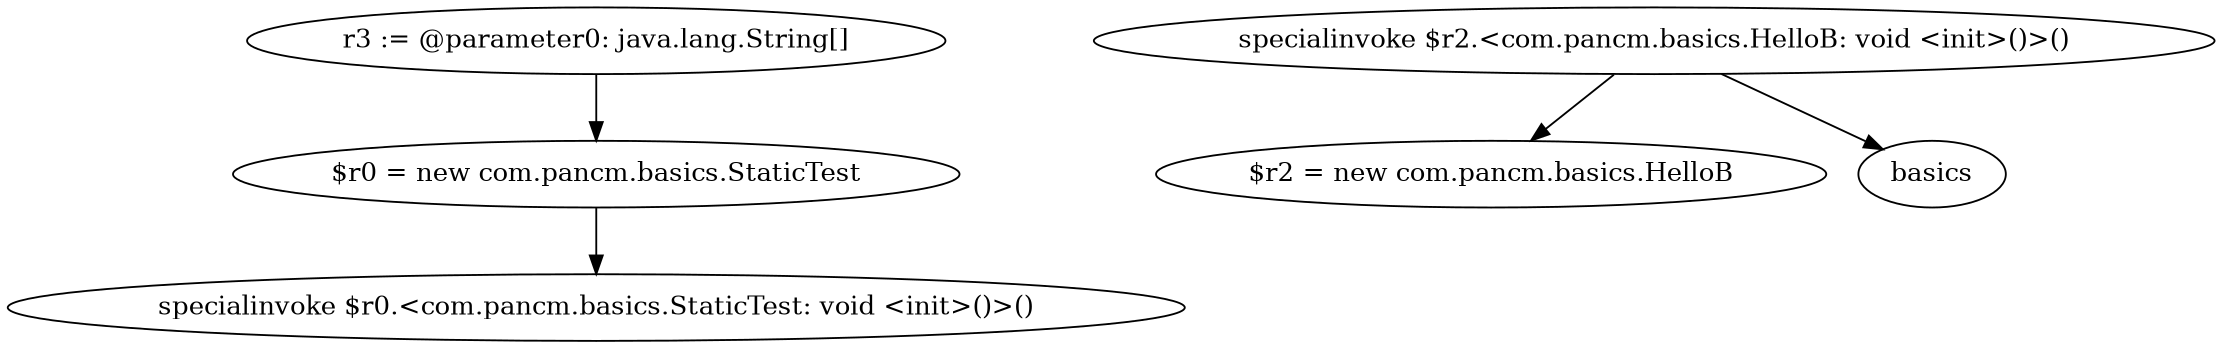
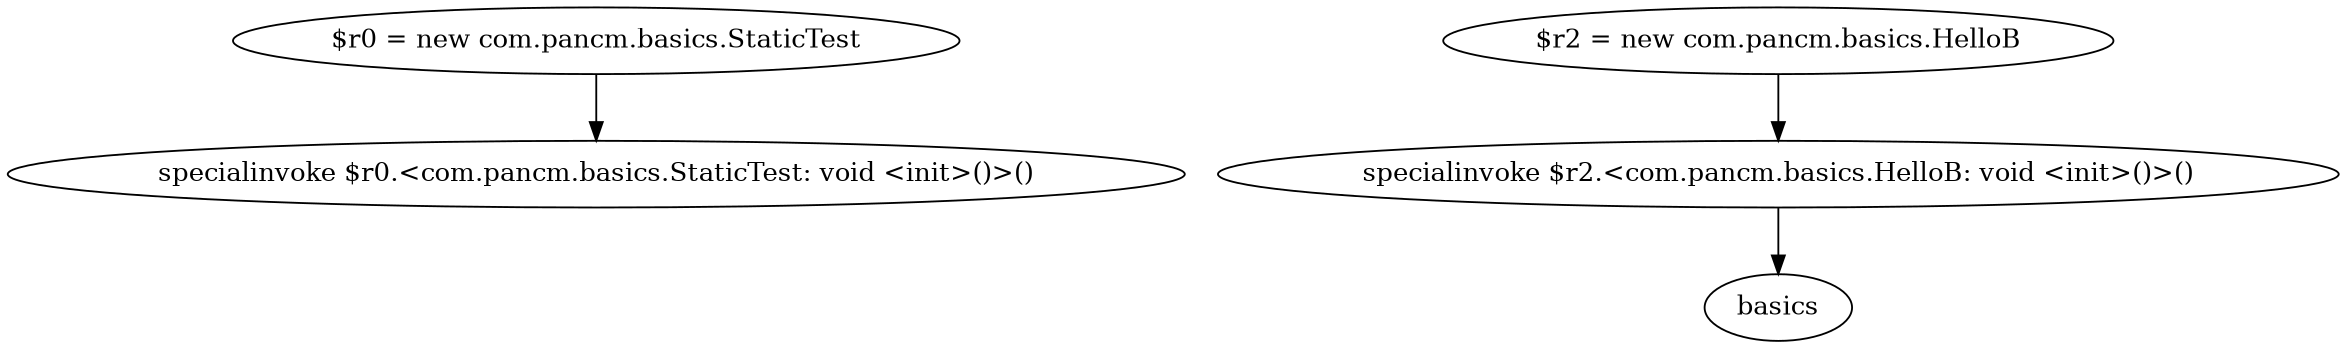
node "r3 := @parameter0: java.lang.String[]": removed
edge "specialinvoke $r2.<com.pancm.basics.HelloB: void <init>()>()" -> "$r2 = new com.pancm.basics.HelloB": reversed
